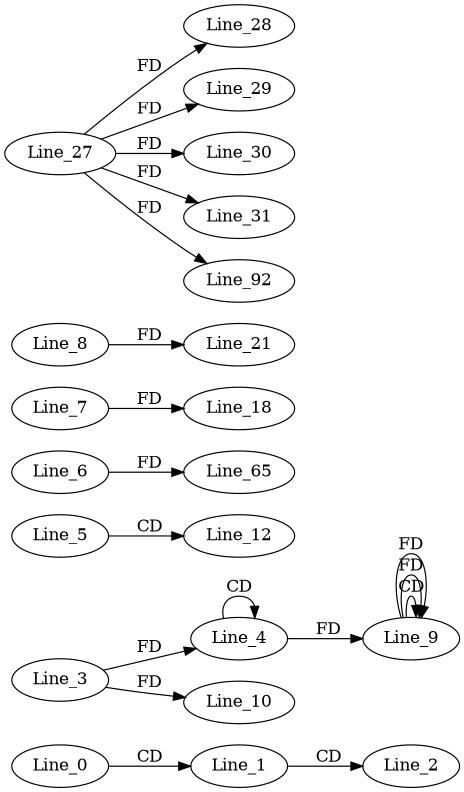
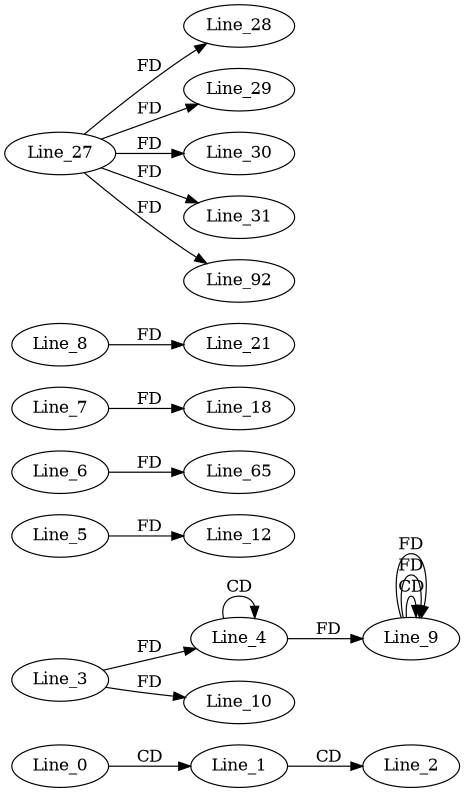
edge "Line_5" -> "Line_12": label "CD" -> "FD"
